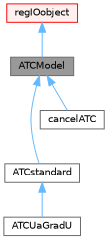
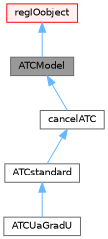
edge "ATCstandard" -> "ATCModel": now "ATCstandard" -> "cancelATC"
